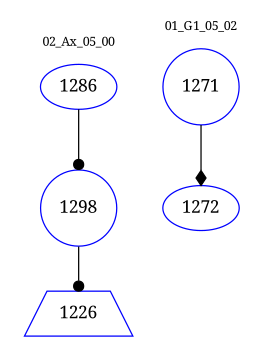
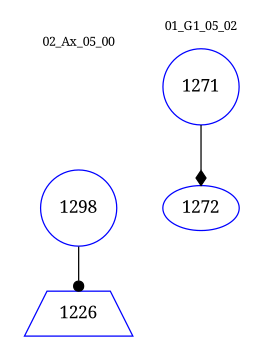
node "1286": removed
